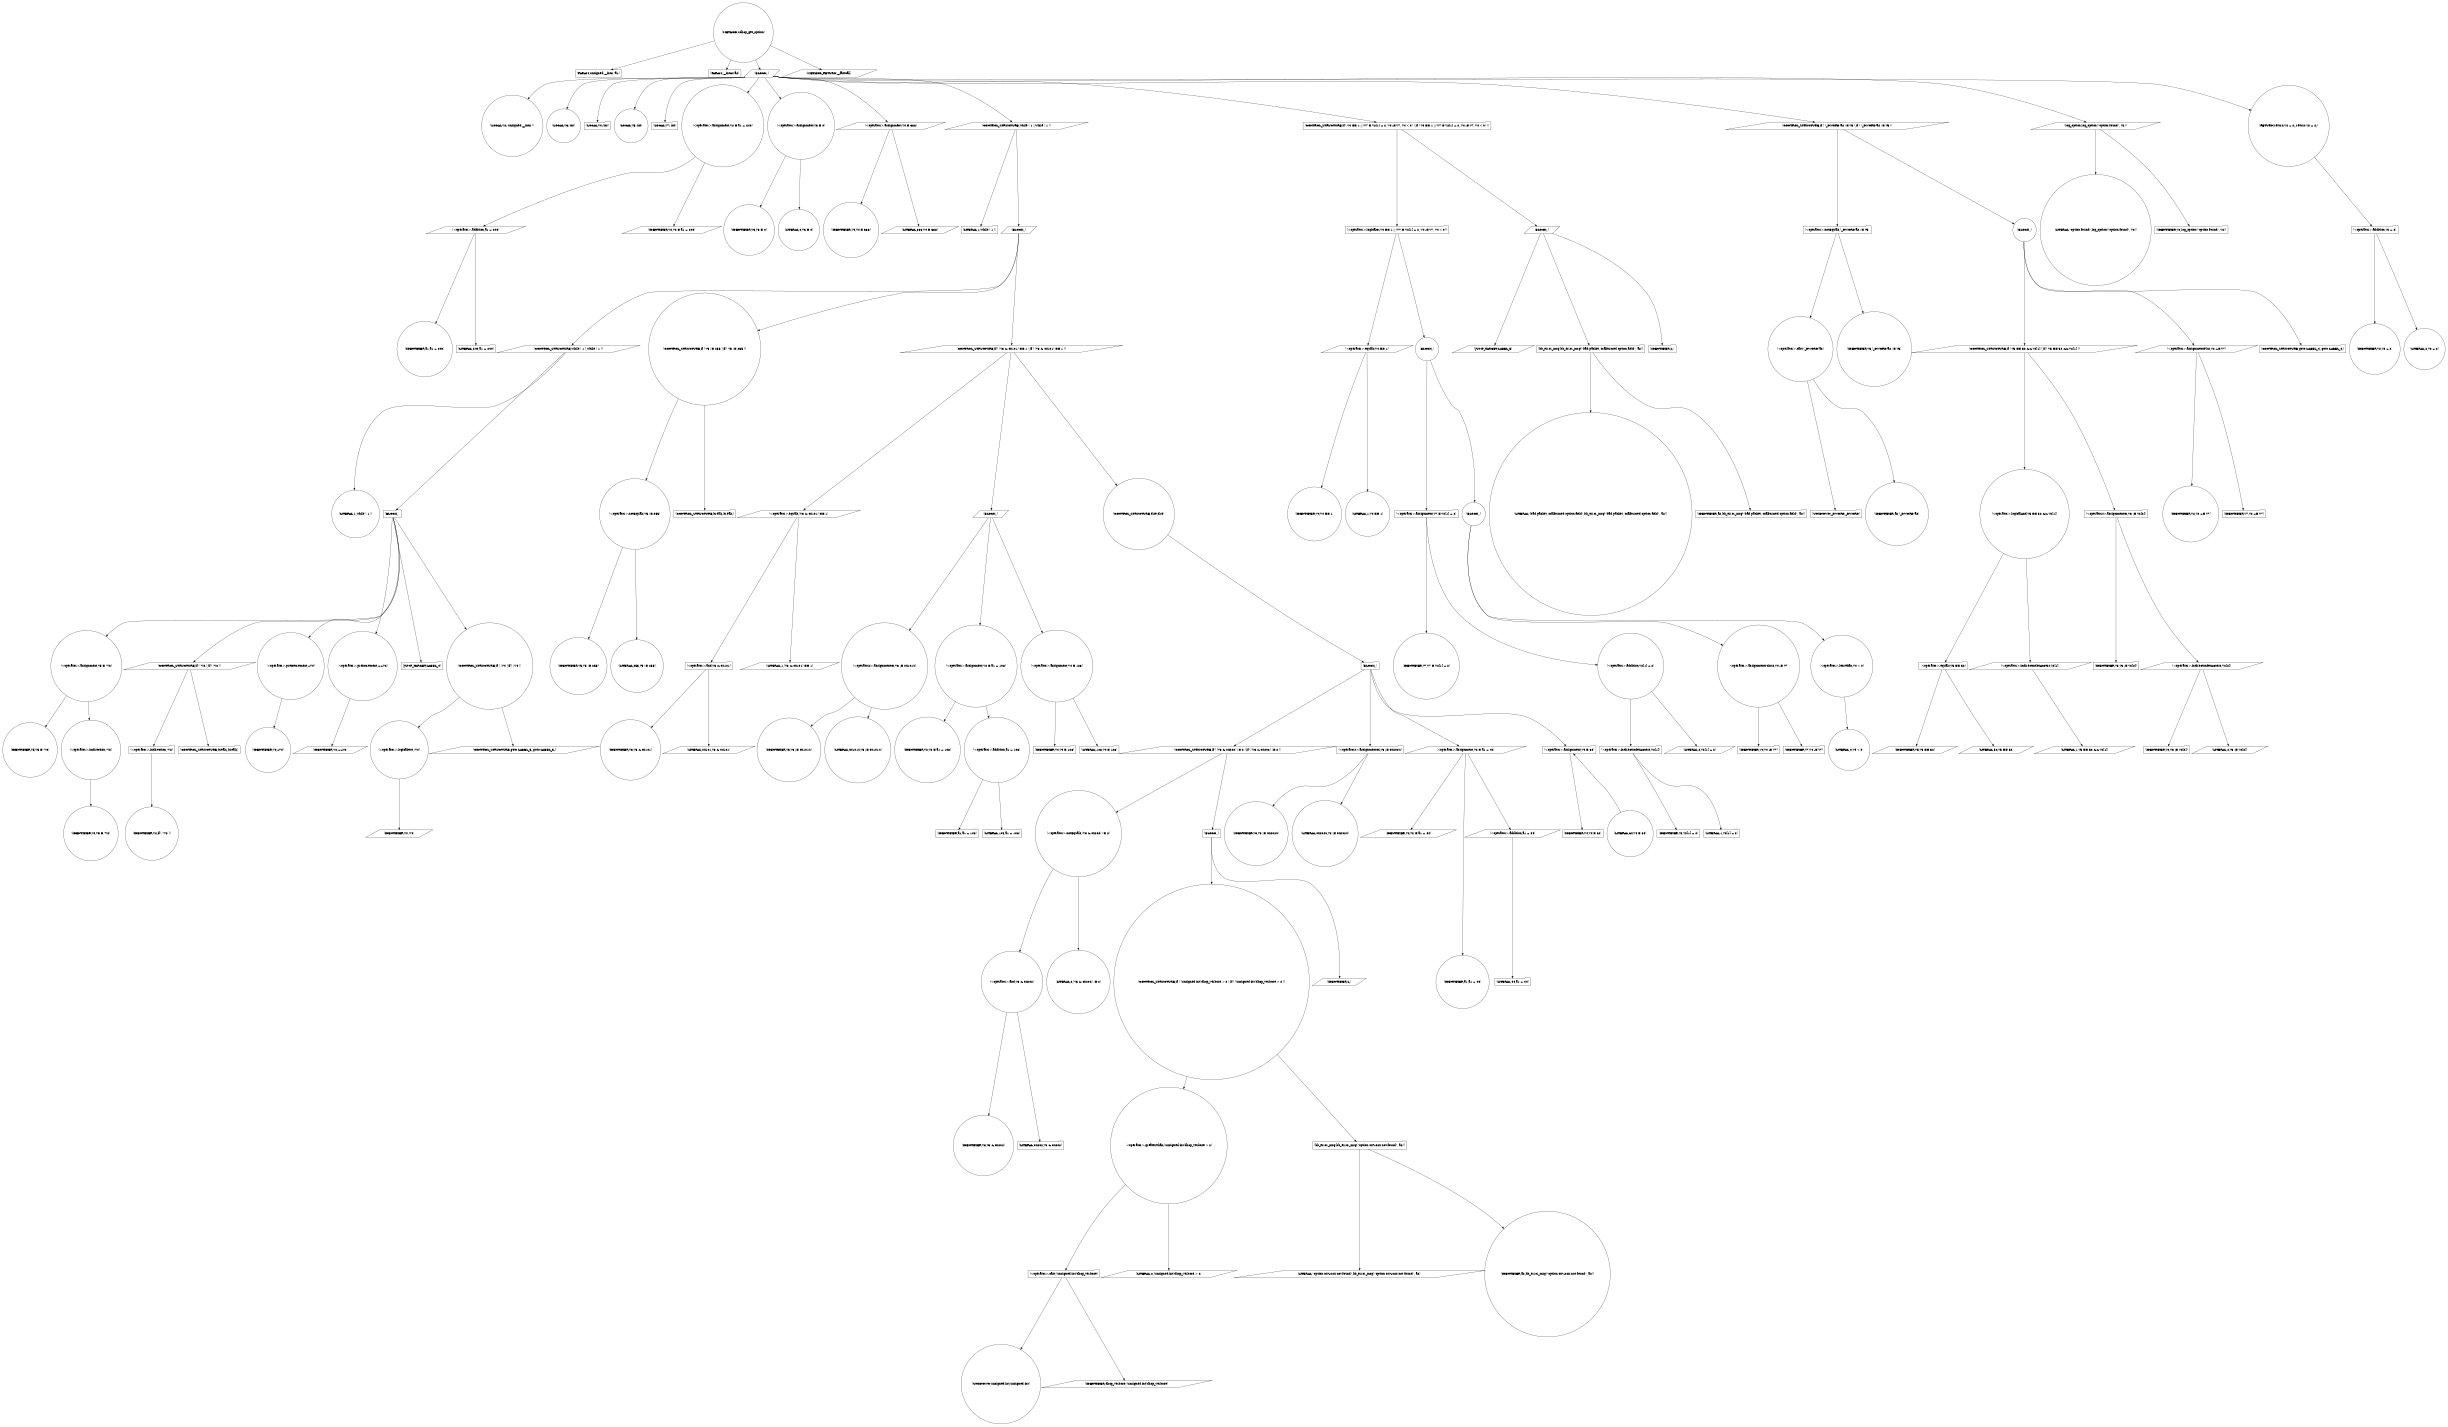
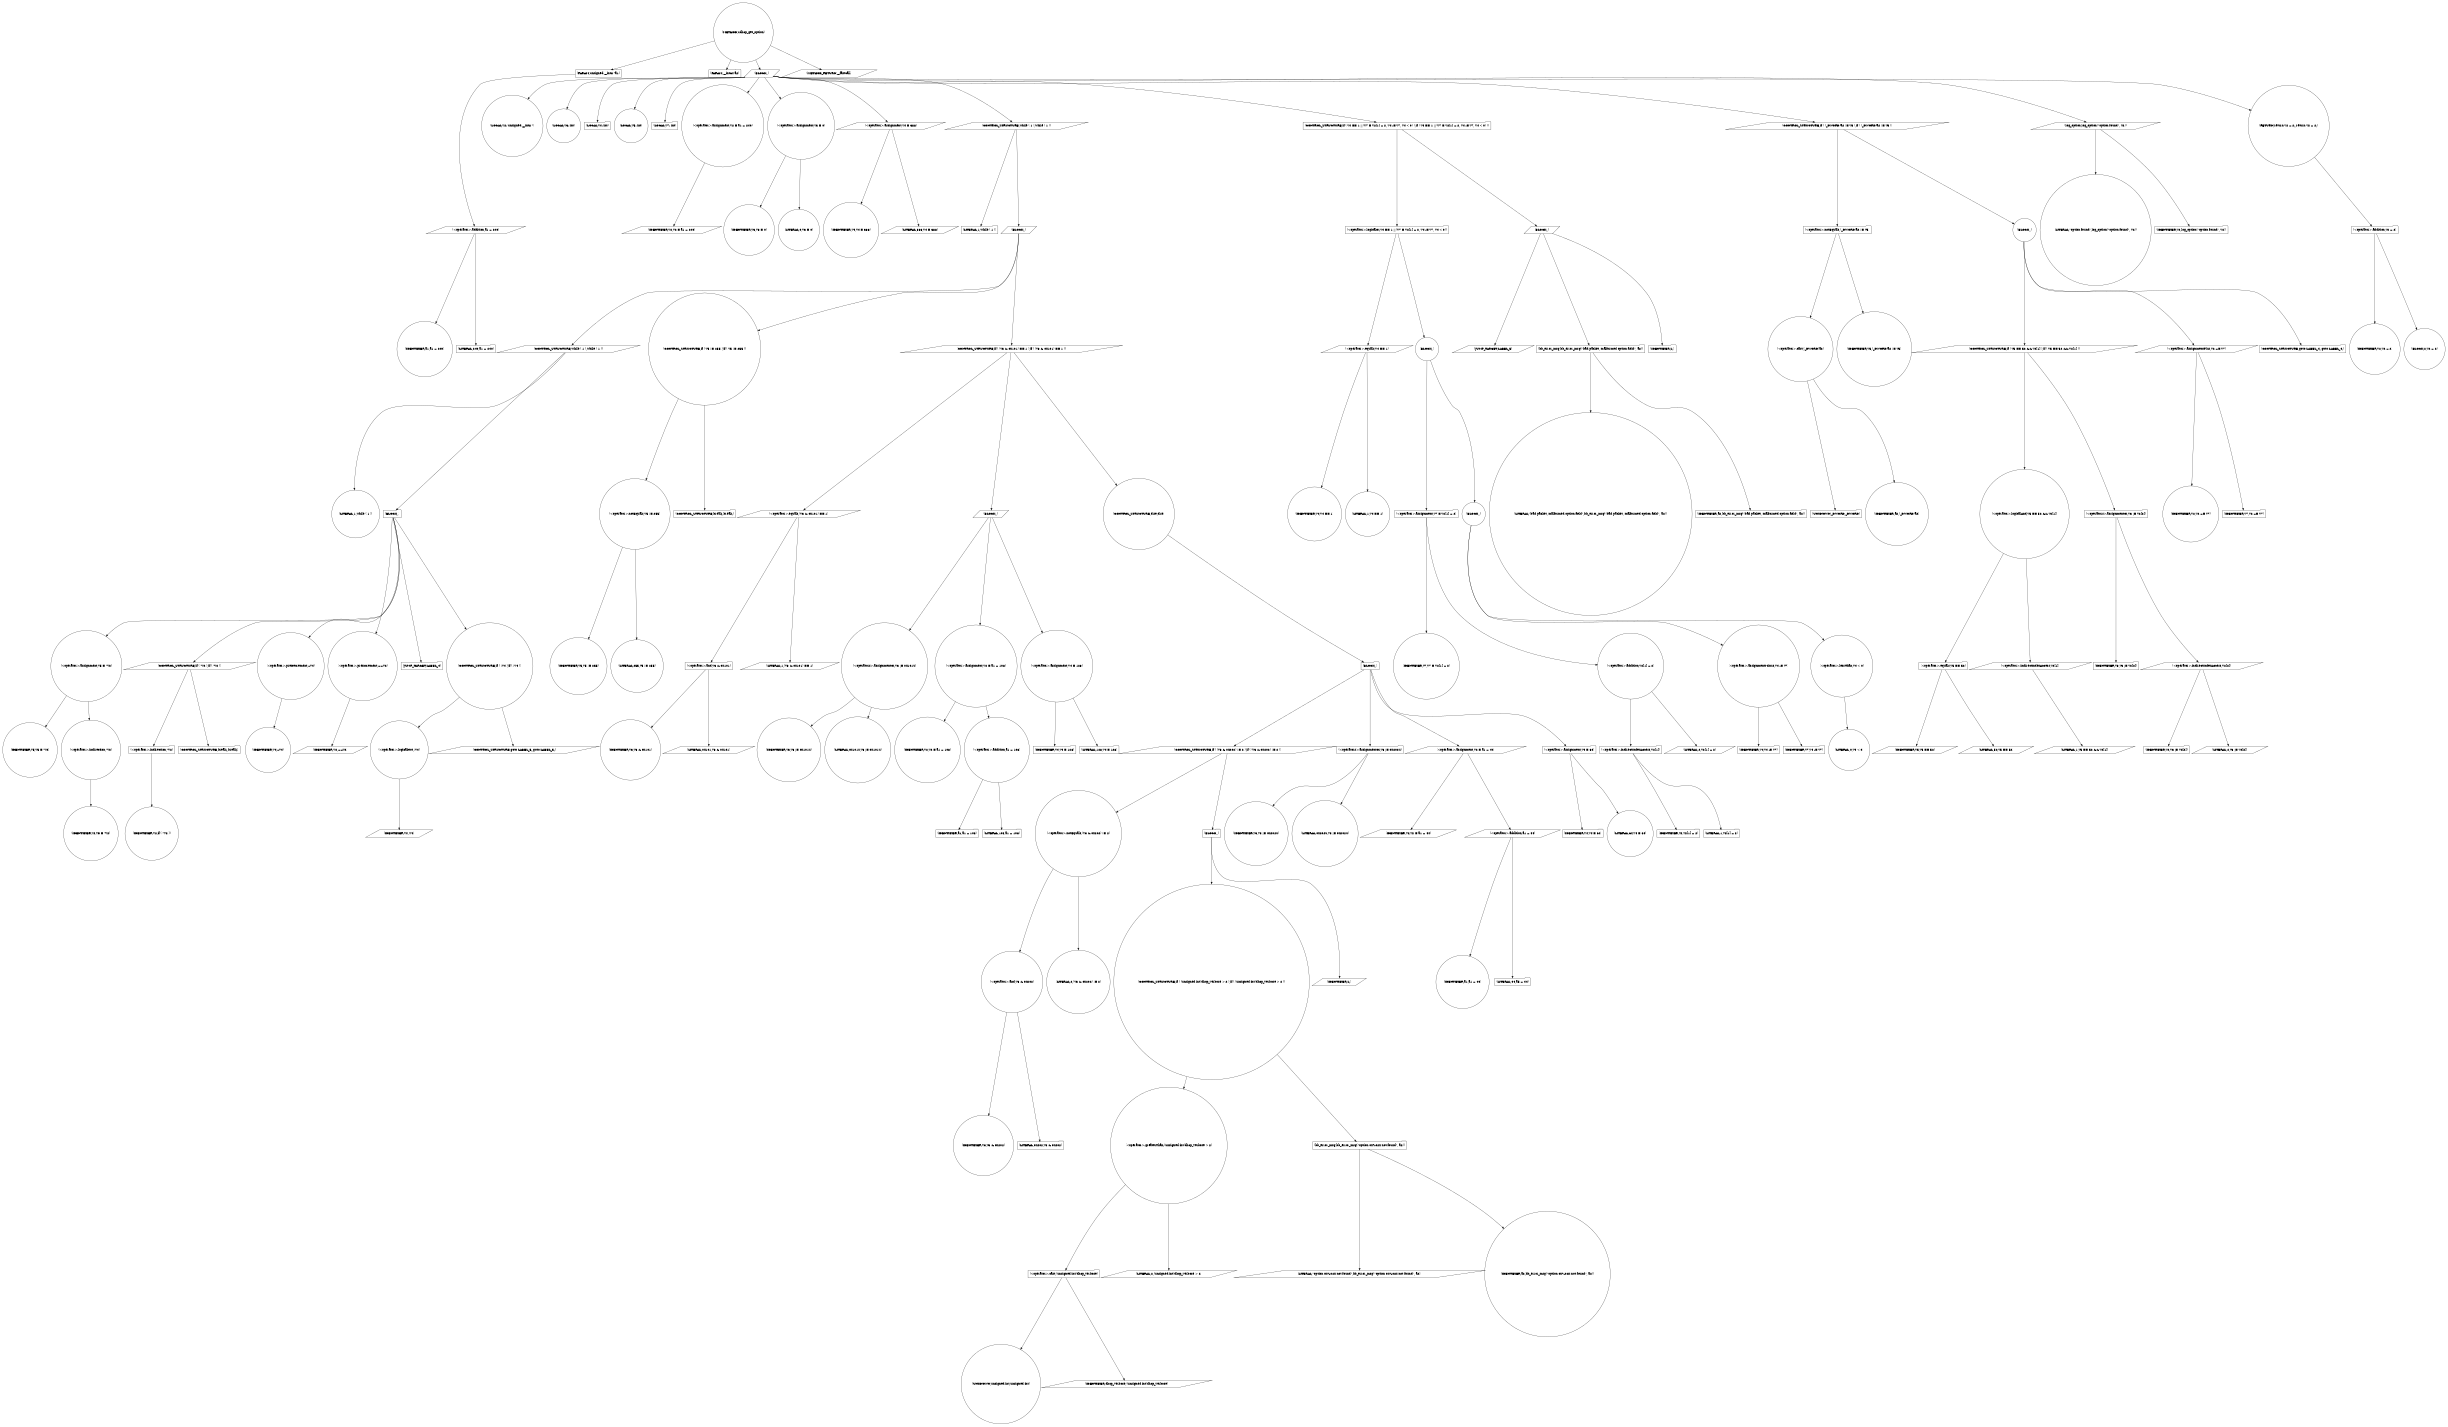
edge "(<operator>.assignment,v2 = a1 + 240)" -> "(<operator>.addition,a1 + 240)": now "(PARAM,unsigned __int8 *a1)" -> "(<operator>.addition,a1 + 240)"
node "(LITERAL,2,v2 + 2)": label "(LITERAL,2,v2 + 2)" -> "(BLOCK,2,v2 + 2)"
edge "(LITERAL,64,v4 = 64)" -> "(<operator>.assignment,v4 = 64)": reversed
edge "(<operator>.assignment,v2 = a1 + 44)" -> "(IDENTIFIER,a1,a1 + 44)": now "(<operator>.addition,a1 + 44)" -> "(IDENTIFIER,a1,a1 + 44)"
node "(LITERAL,44,a1 + 44)": label "(LITERAL,44,a1 + 44)" -> "(LITERAL,44,a5 + 44)"
